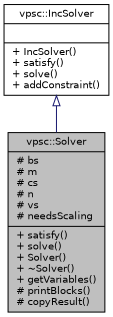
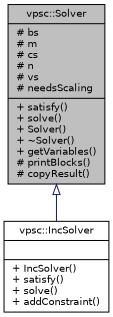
edge "vpsc::Solver" -> "vpsc::IncSolver": reversed
